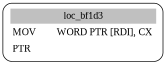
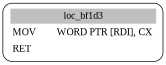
node "loc_bf1d3": text "PTR" -> "RET"
